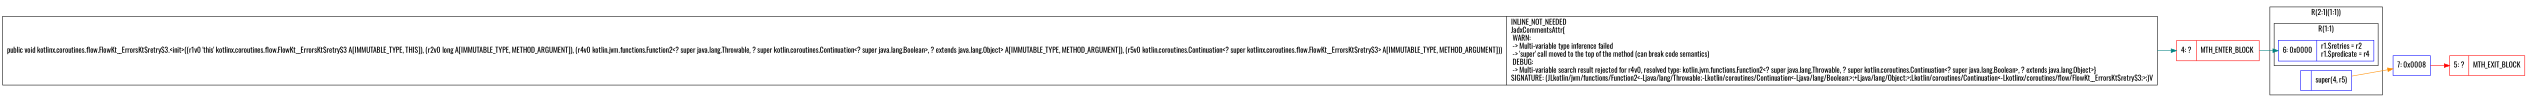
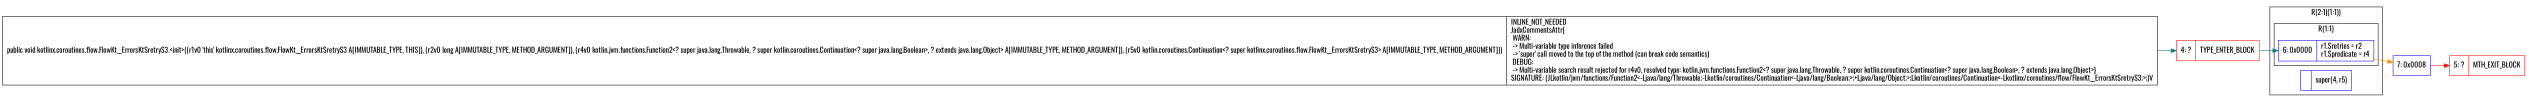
node "4: ?": text "MTH_ENTER_BLOCK" -> "TYPE_ENTER_BLOCK"
edge "super(4, r5)" -> "7: 0x0008": now "6: 0x0000" -> "7: 0x0008"
